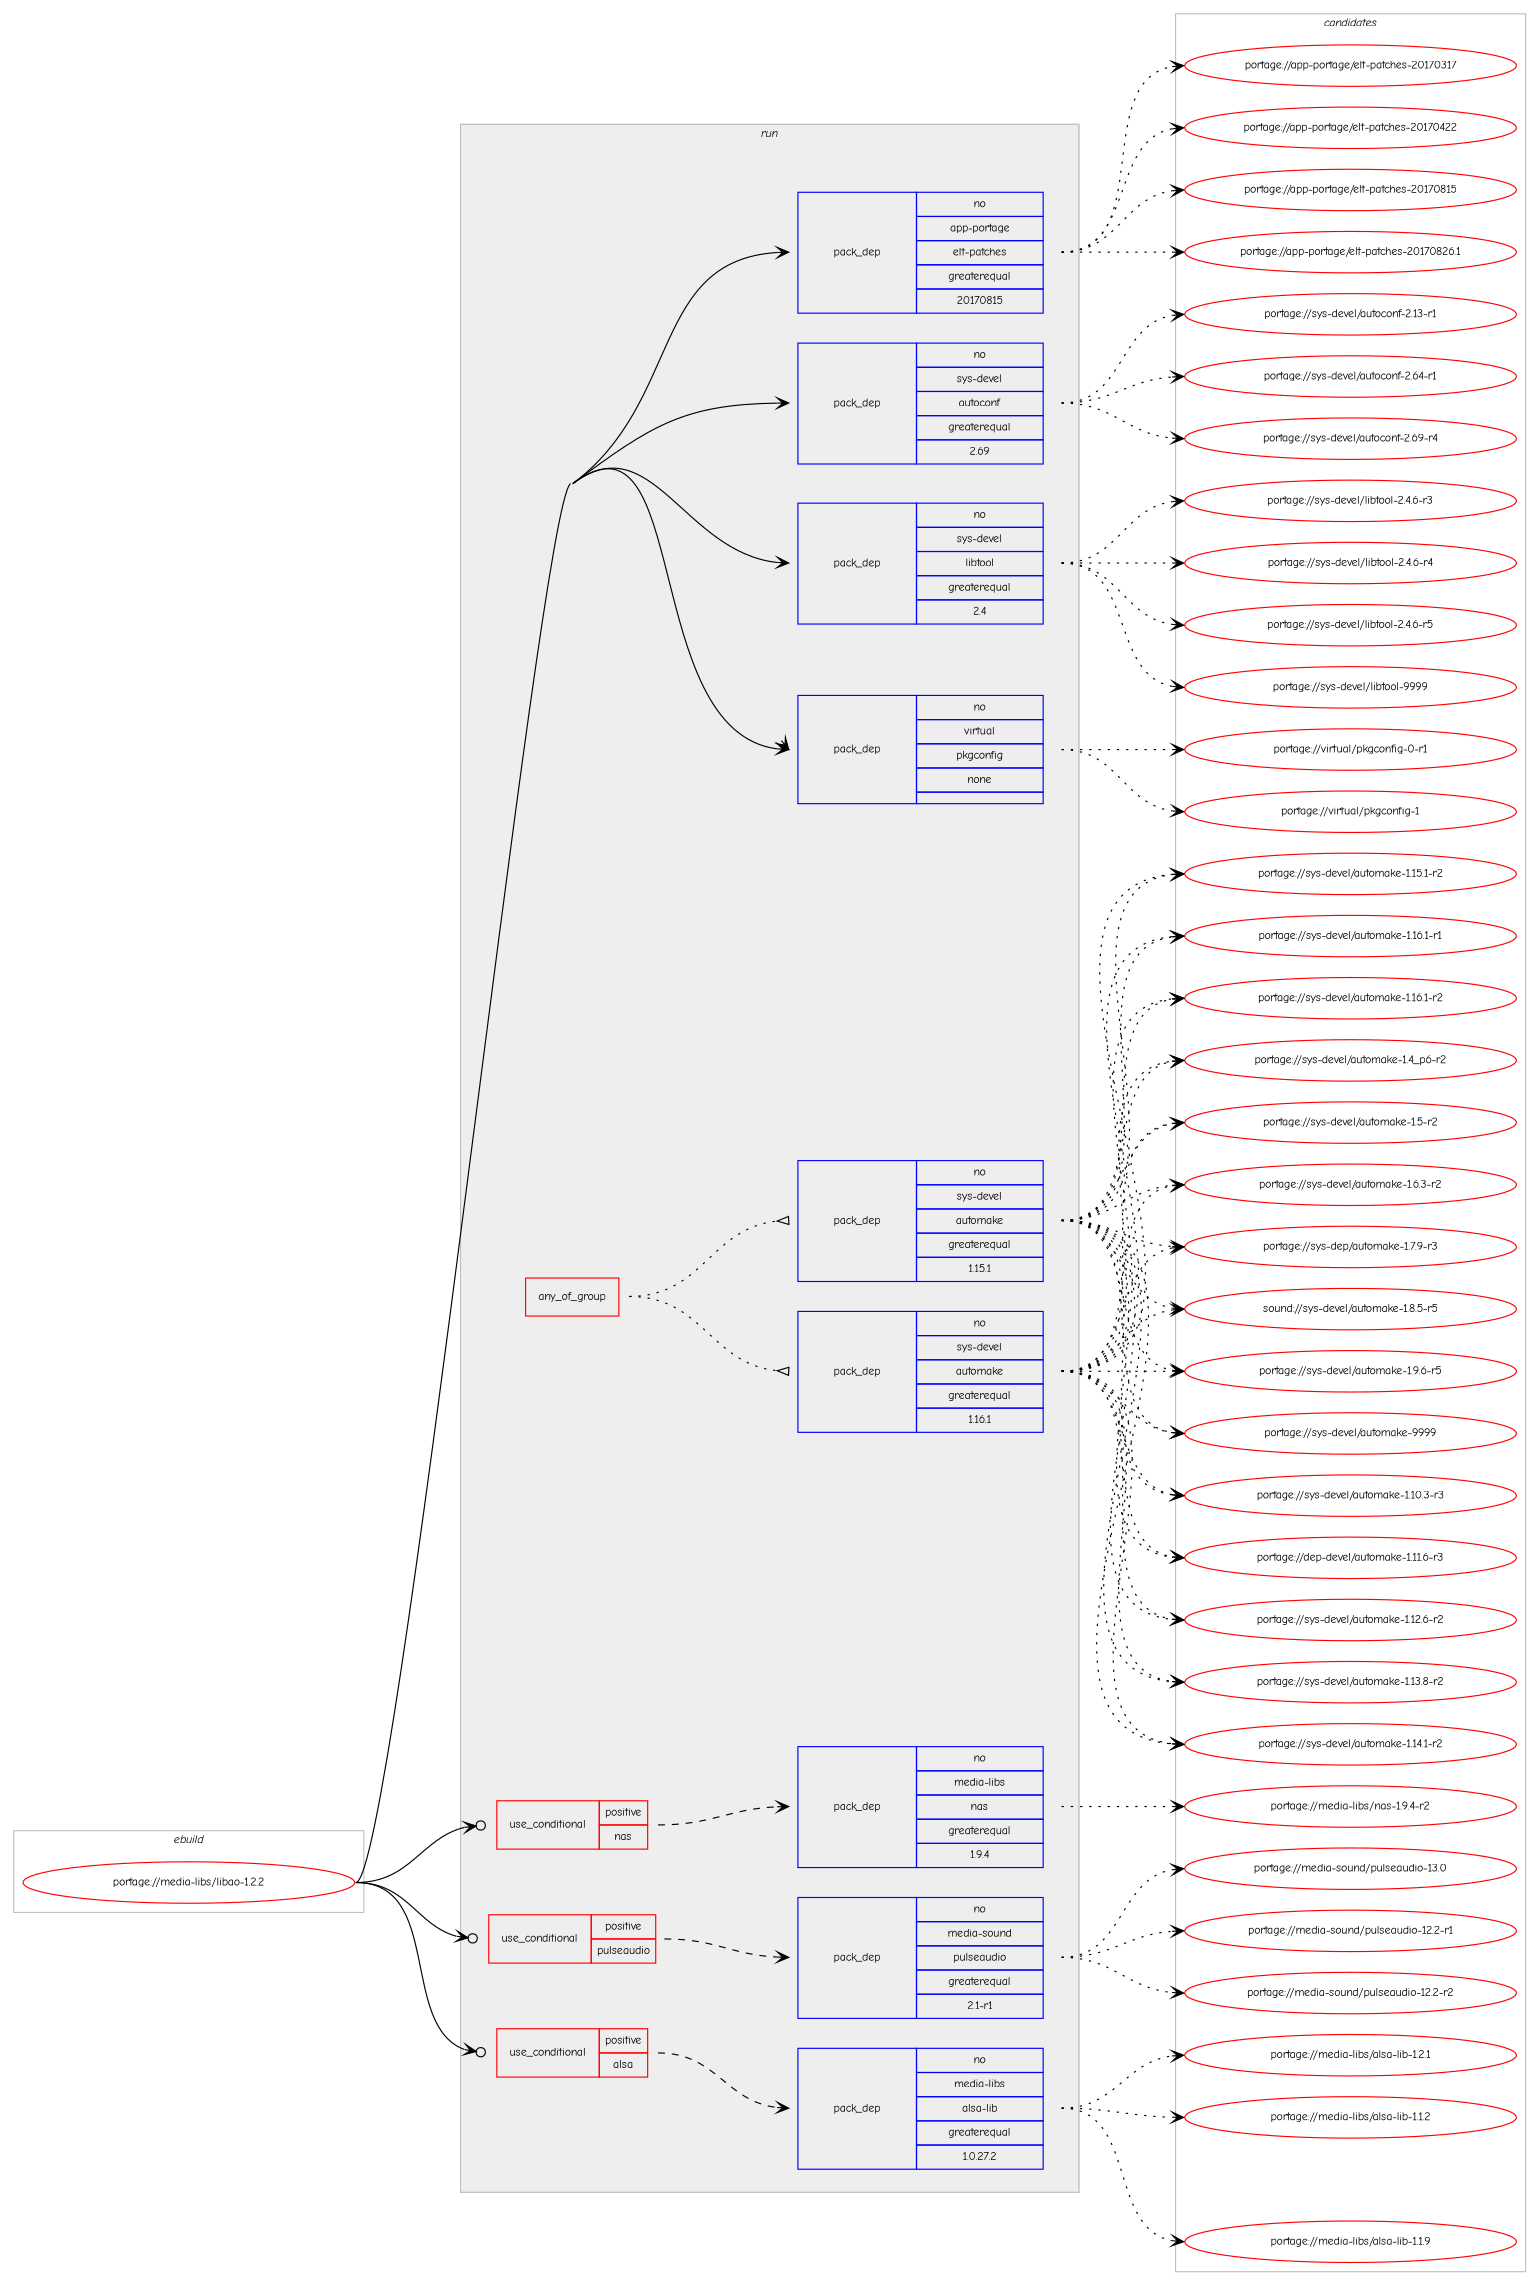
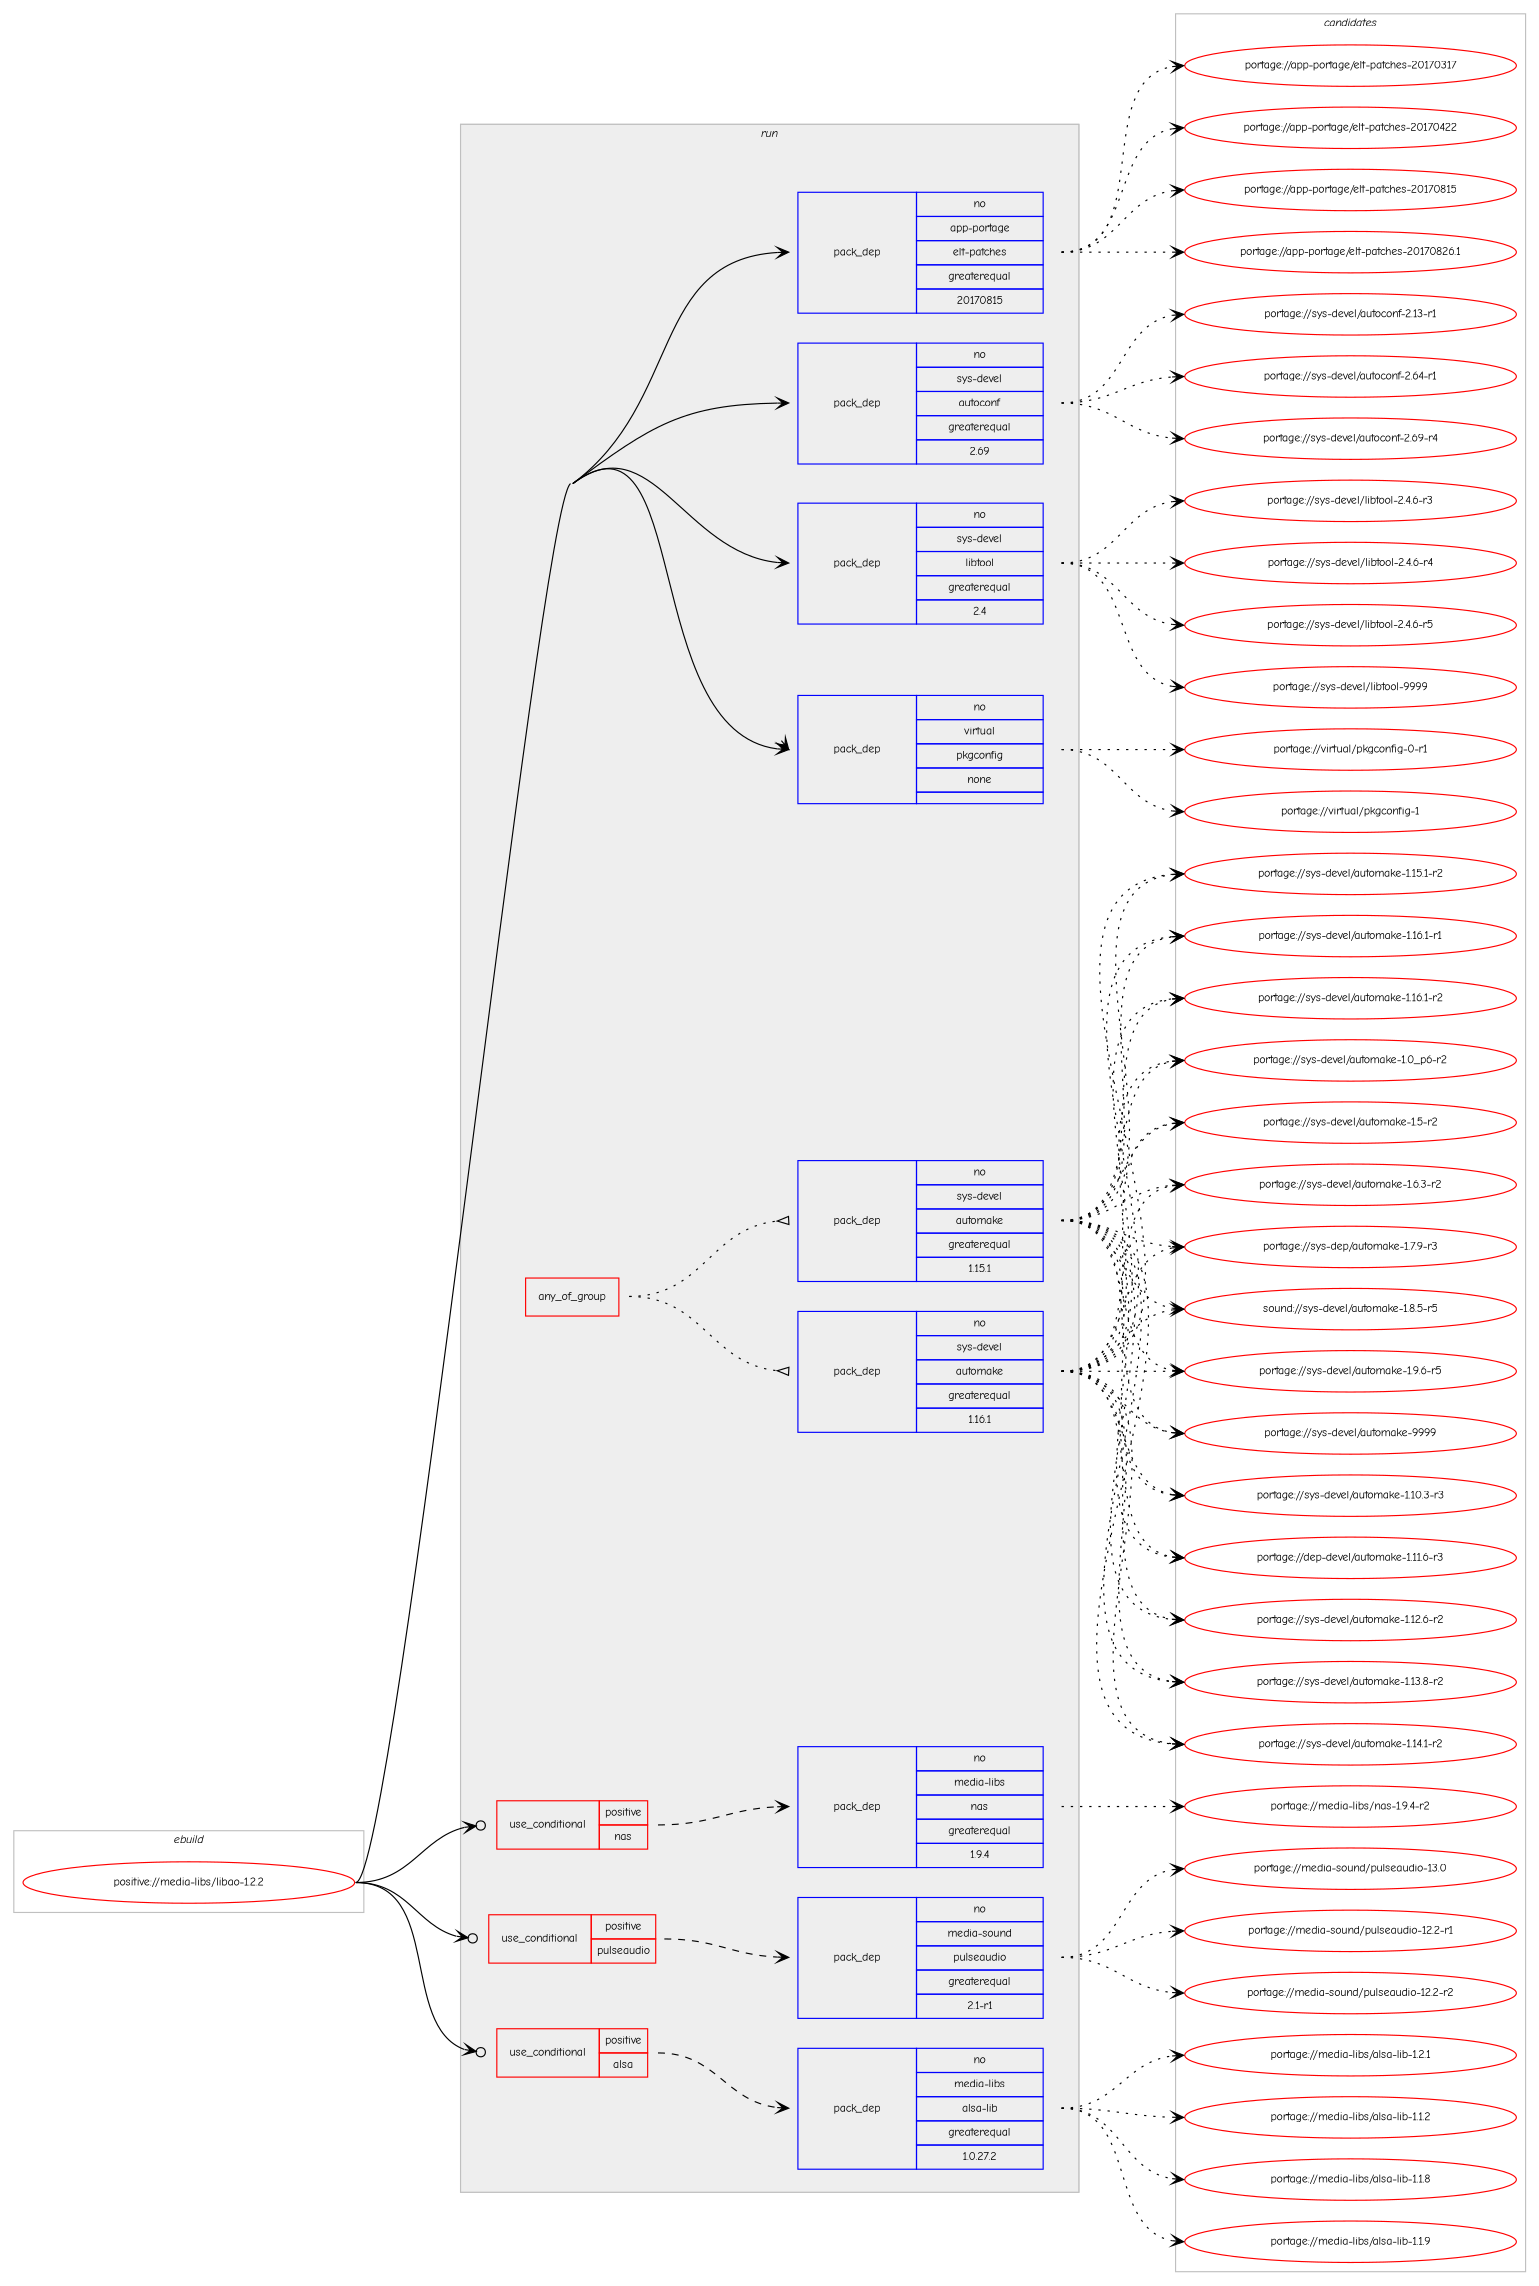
node "portage://sys-devel/automake-1.4_p6-r2": label "portage://sys-devel/automake-1.4_p6-r2" -> "portage://sys-devel/automake-1.0_p6-r2"
node "portage://media-libs/libao-1.2.2": label "portage://media-libs/libao-1.2.2" -> "positive://media-libs/libao-1.2.2"
node "portage://media-libs/alsa-lib-1.1.8": added
